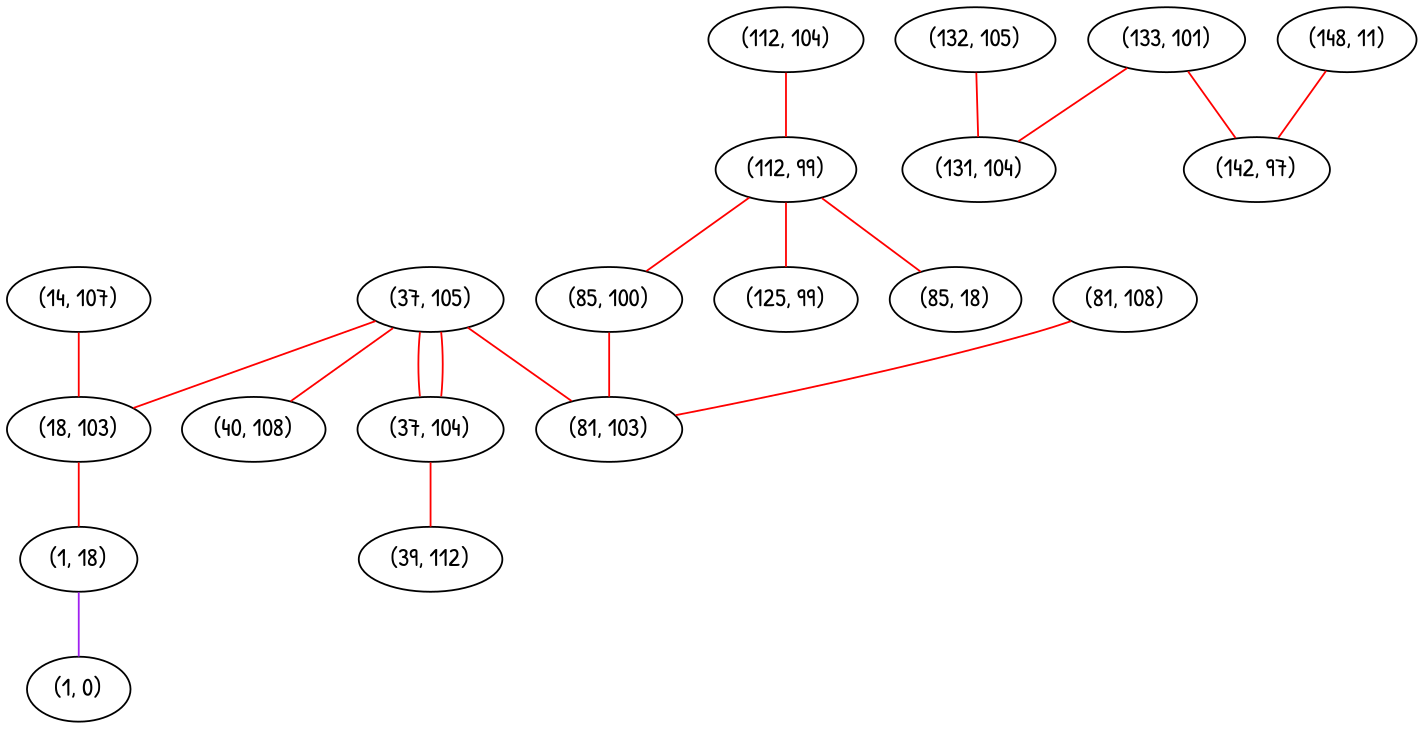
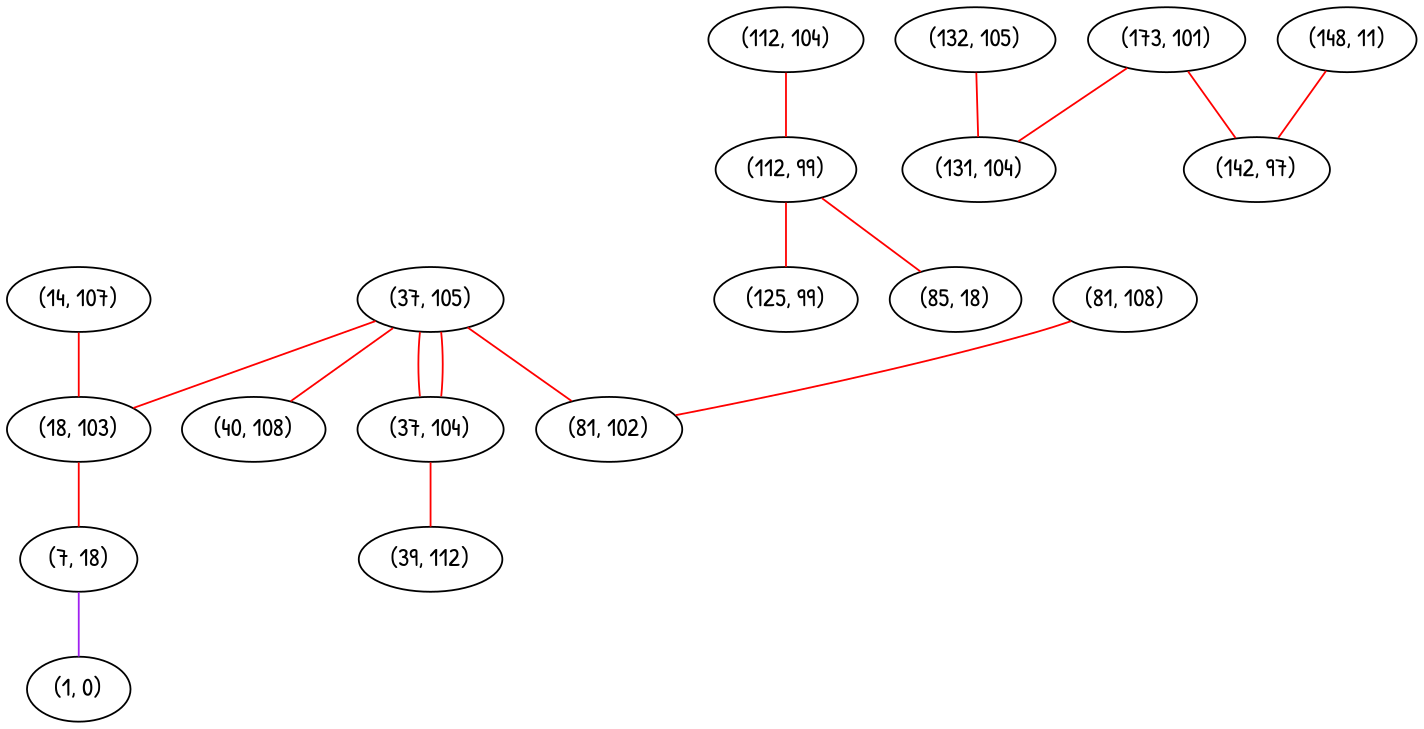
node "(133, 101)": label "(133, 101)" -> "(173, 101)"
node "(85, 100)": removed
node "(81, 103)": label "(81, 103)" -> "(81, 102)"
node "(1, 18)": label "(1, 18)" -> "(7, 18)"
